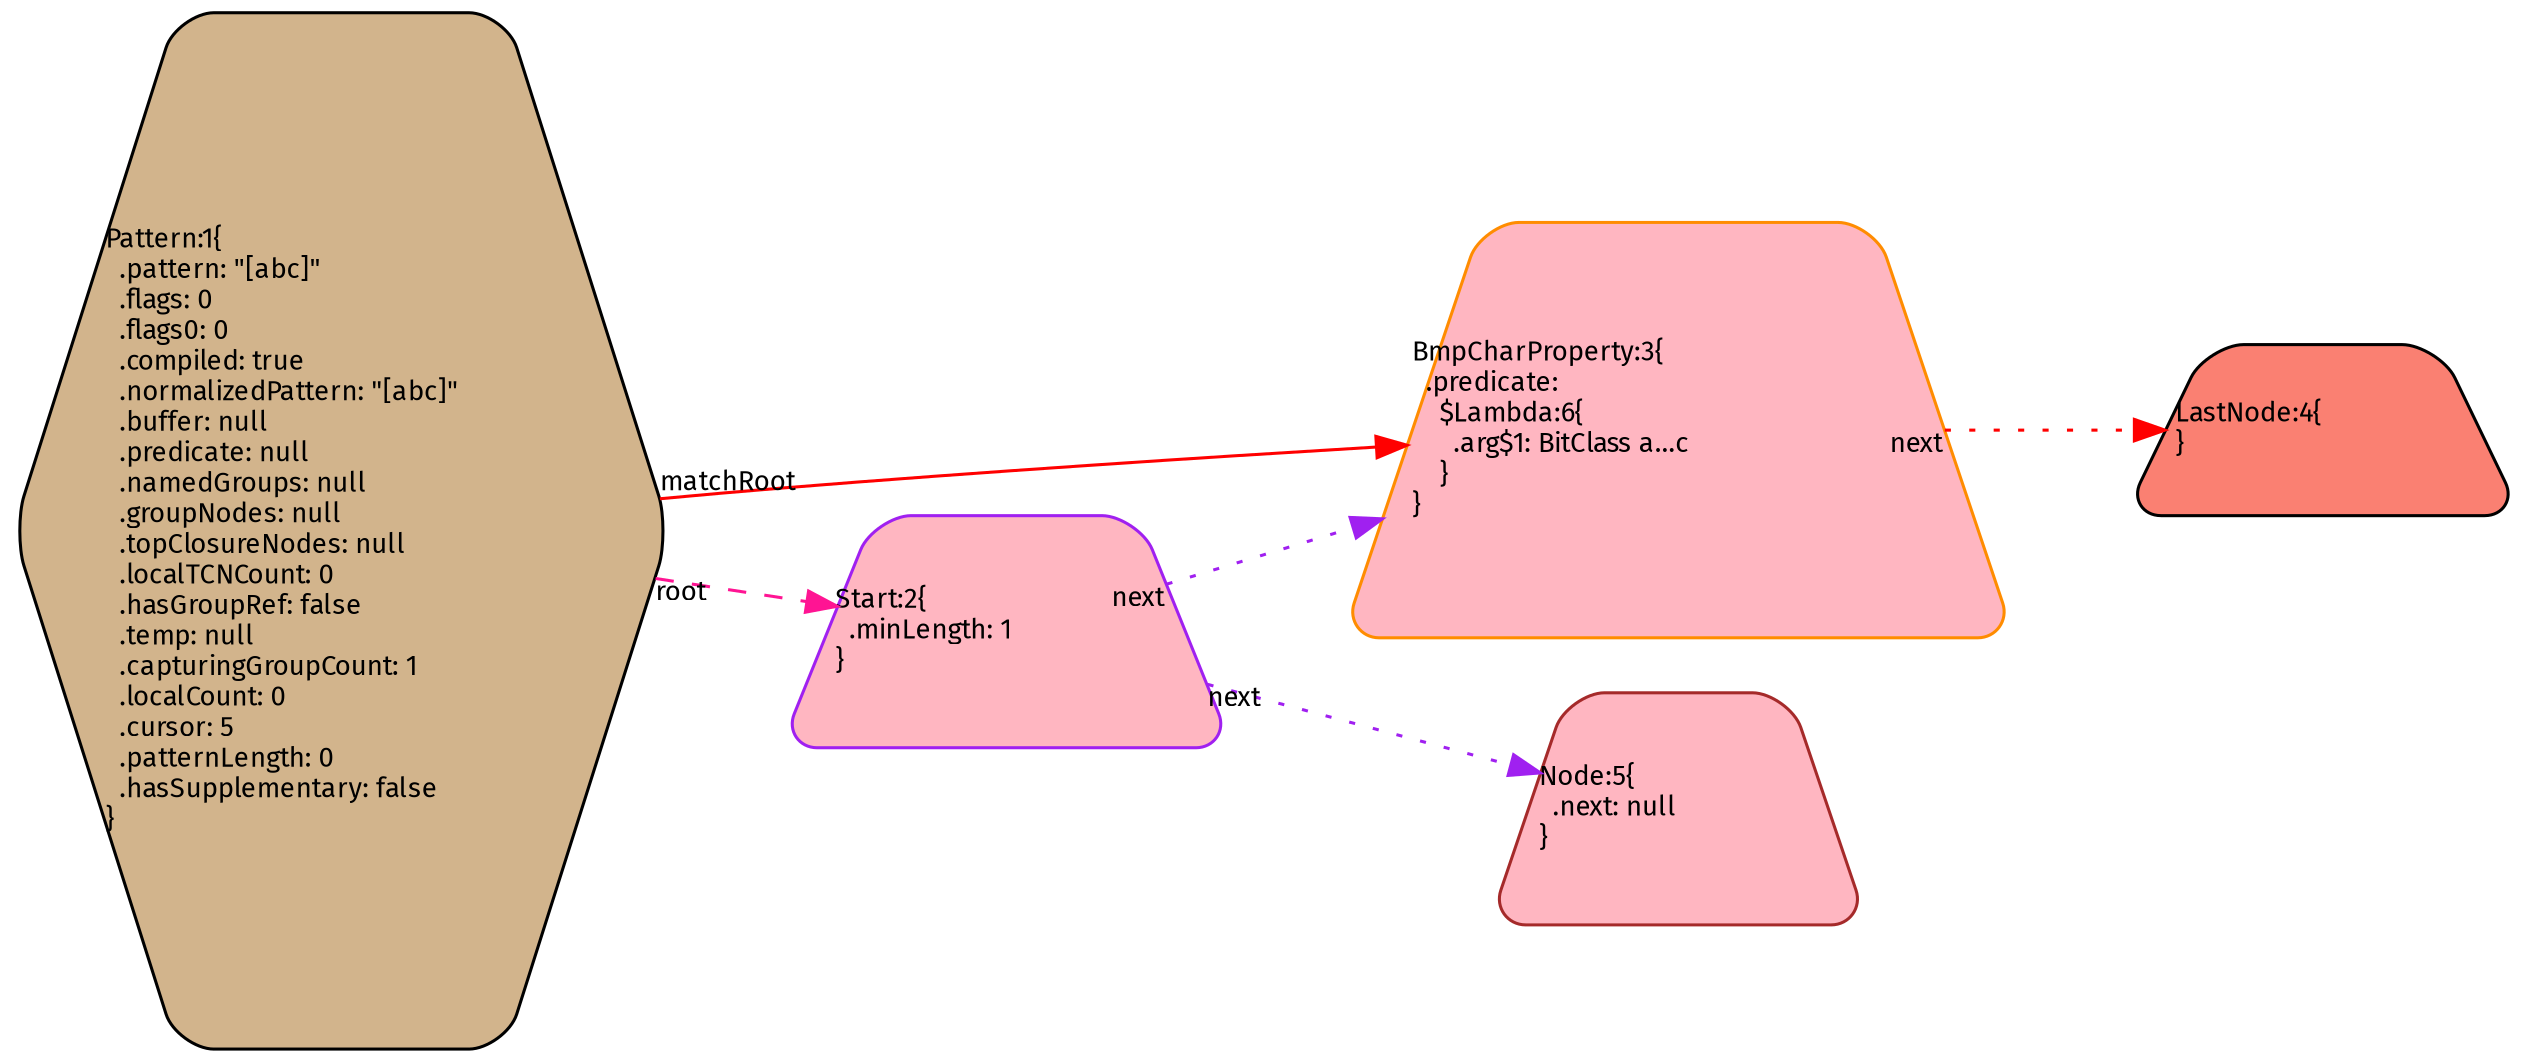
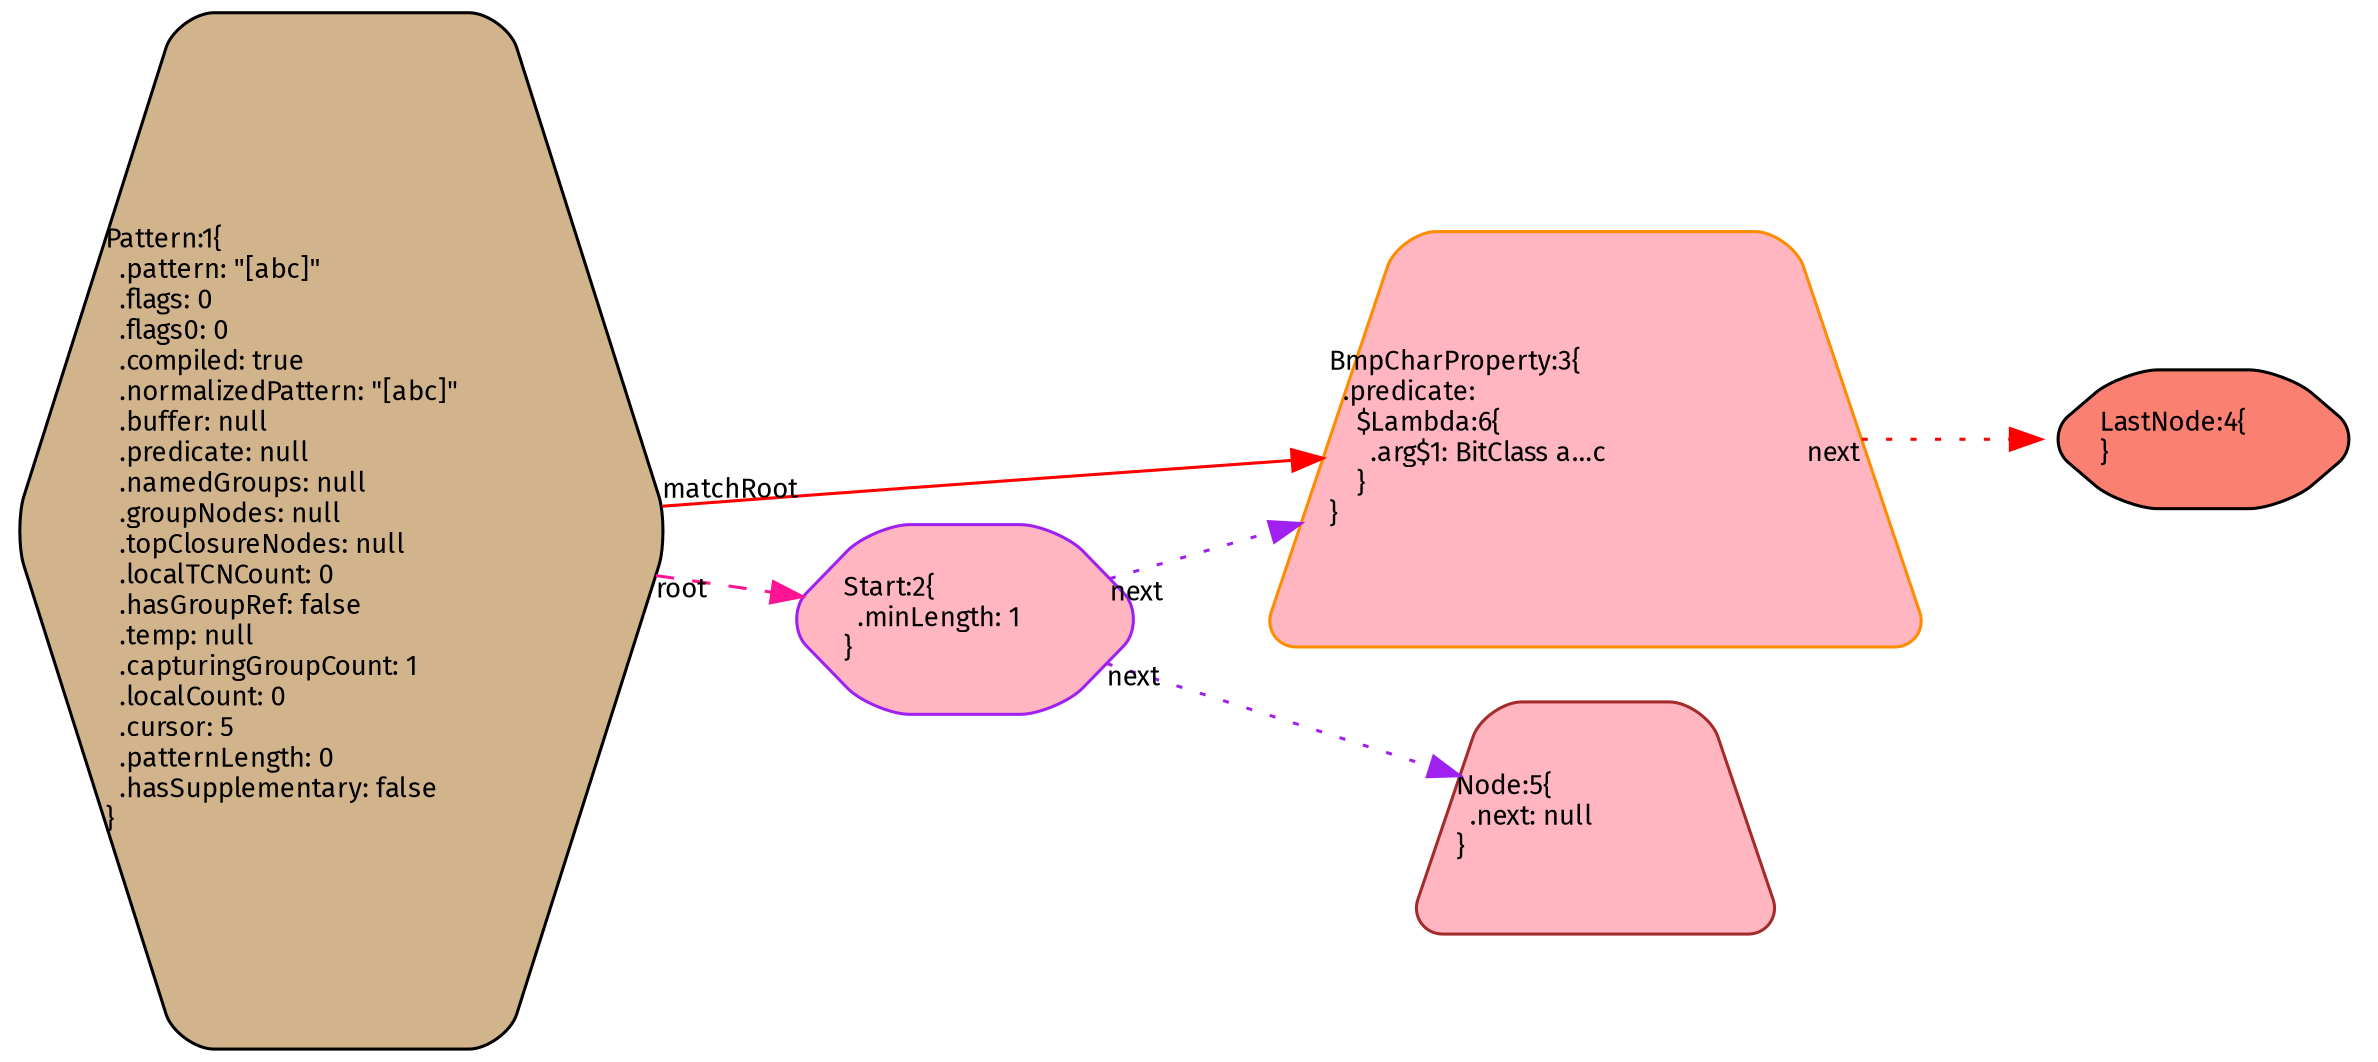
node "LastNode:4{ }": shape trapezium -> hexagon
node "Start:2{ .minLength: 1 }": shape trapezium -> hexagon
